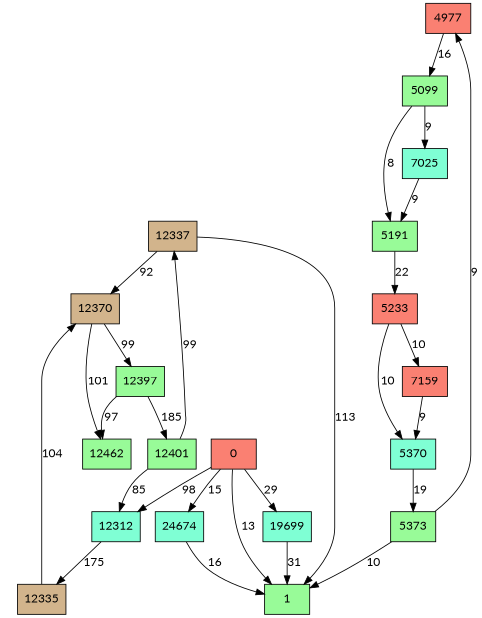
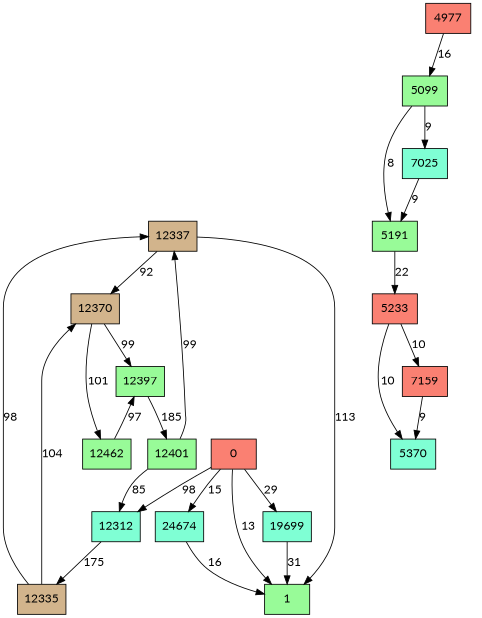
edge "12335" -> "12337": added, label "98"
edge "12397" -> "12462": reversed
node "5373": removed
